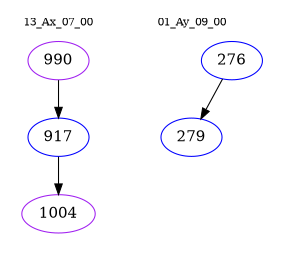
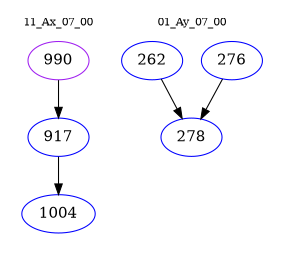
cluster "13_Ax_07_00": label "13_Ax_07_00" -> "11_Ax_07_00"
cluster "01_Ay_09_00": label "01_Ay_09_00" -> "01_Ay_07_00"
node "262": added
node "279": label "279" -> "278"
node "1004": color purple -> blue
